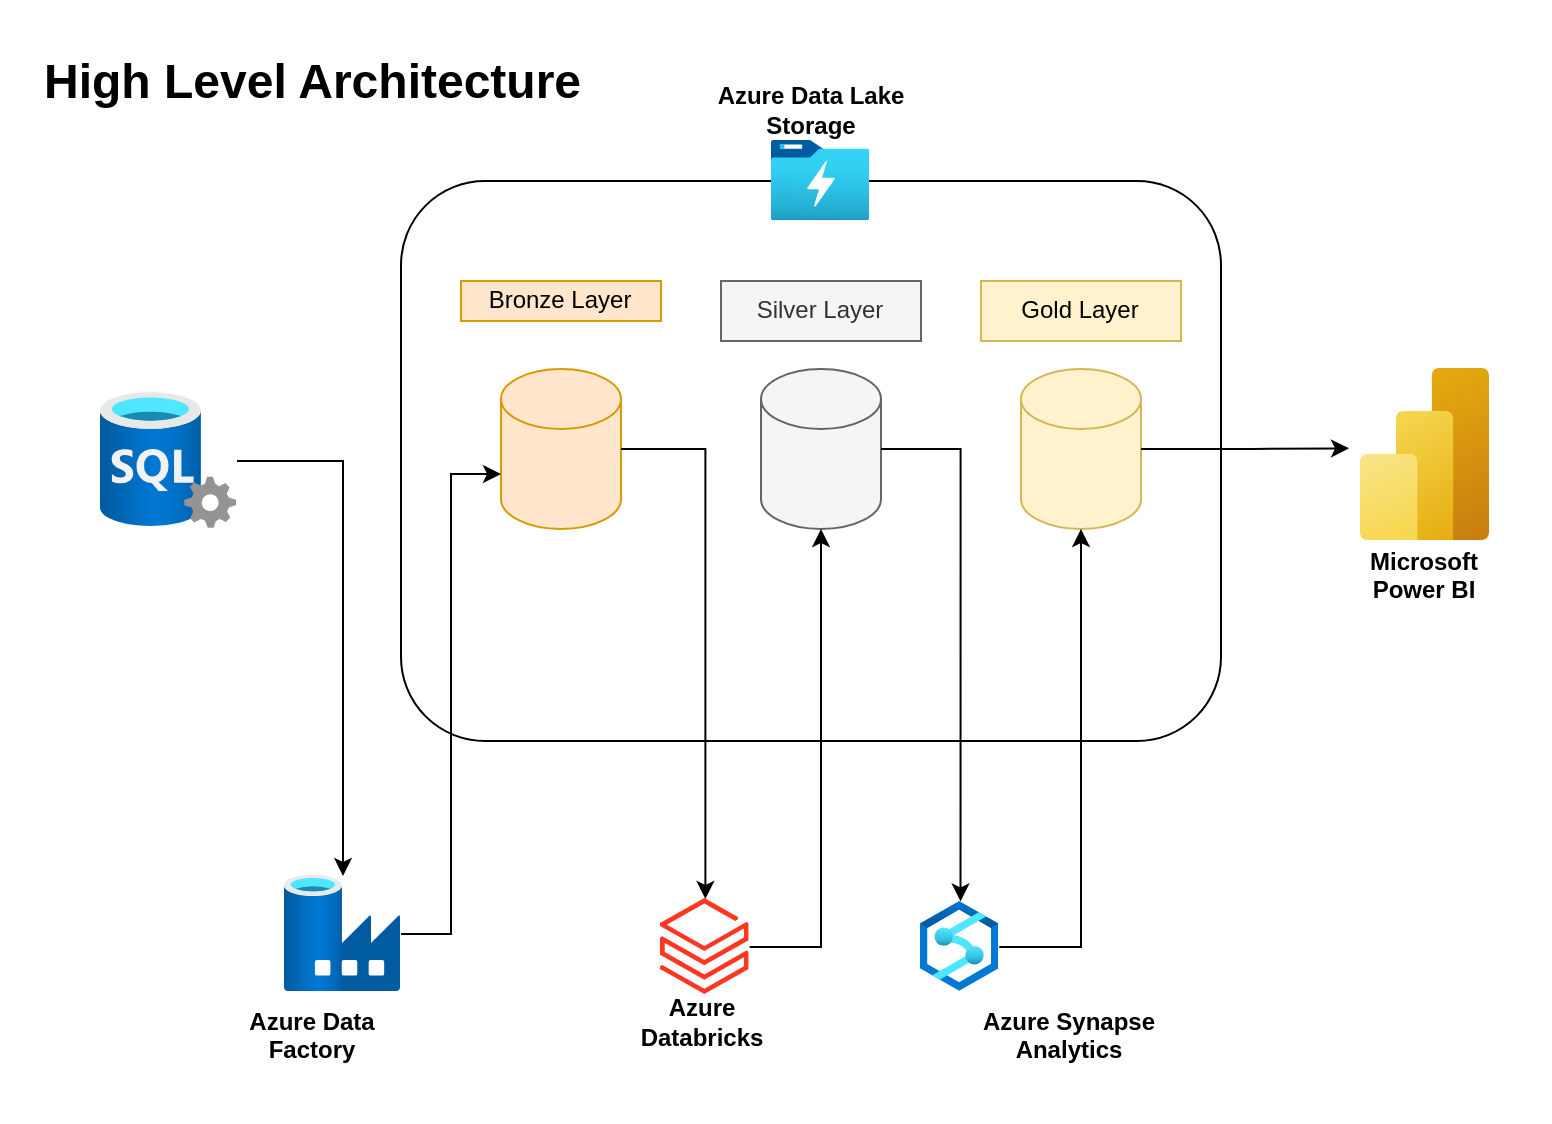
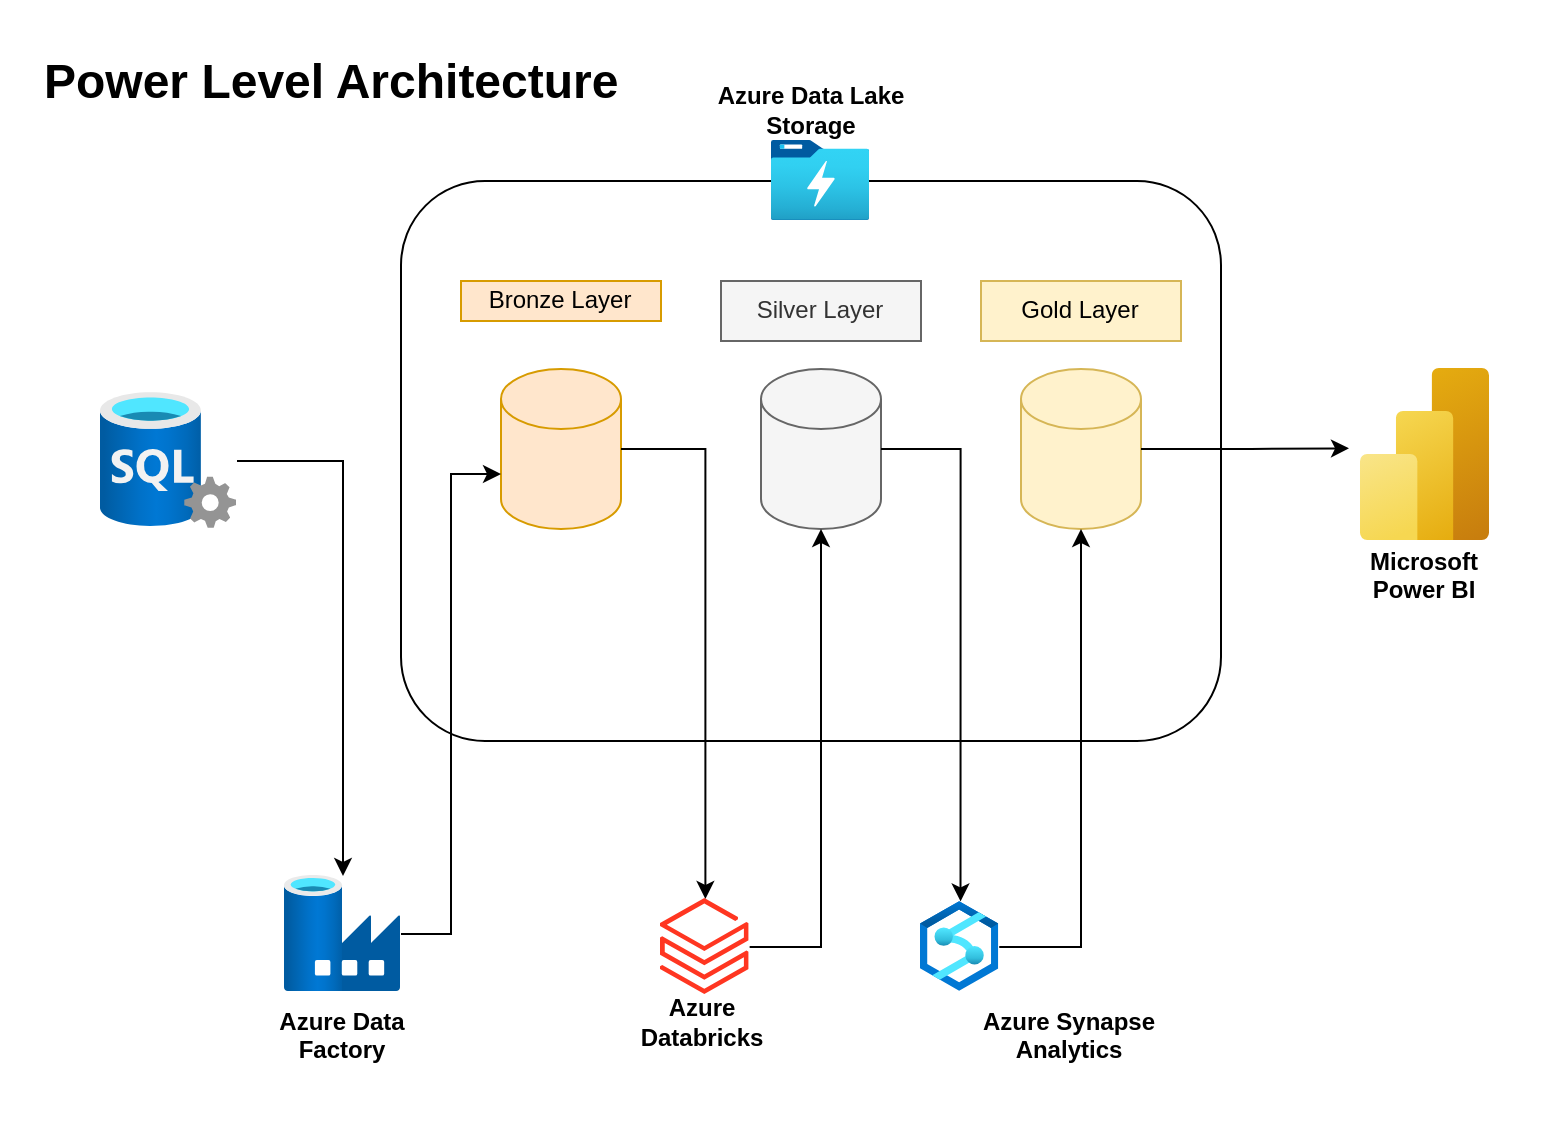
node "High Level Architecture": label "High Level Architecture" -> "Power Level Architecture"
node "Azure Data Factory": moved (313, 1051) -> (343, 1051)
